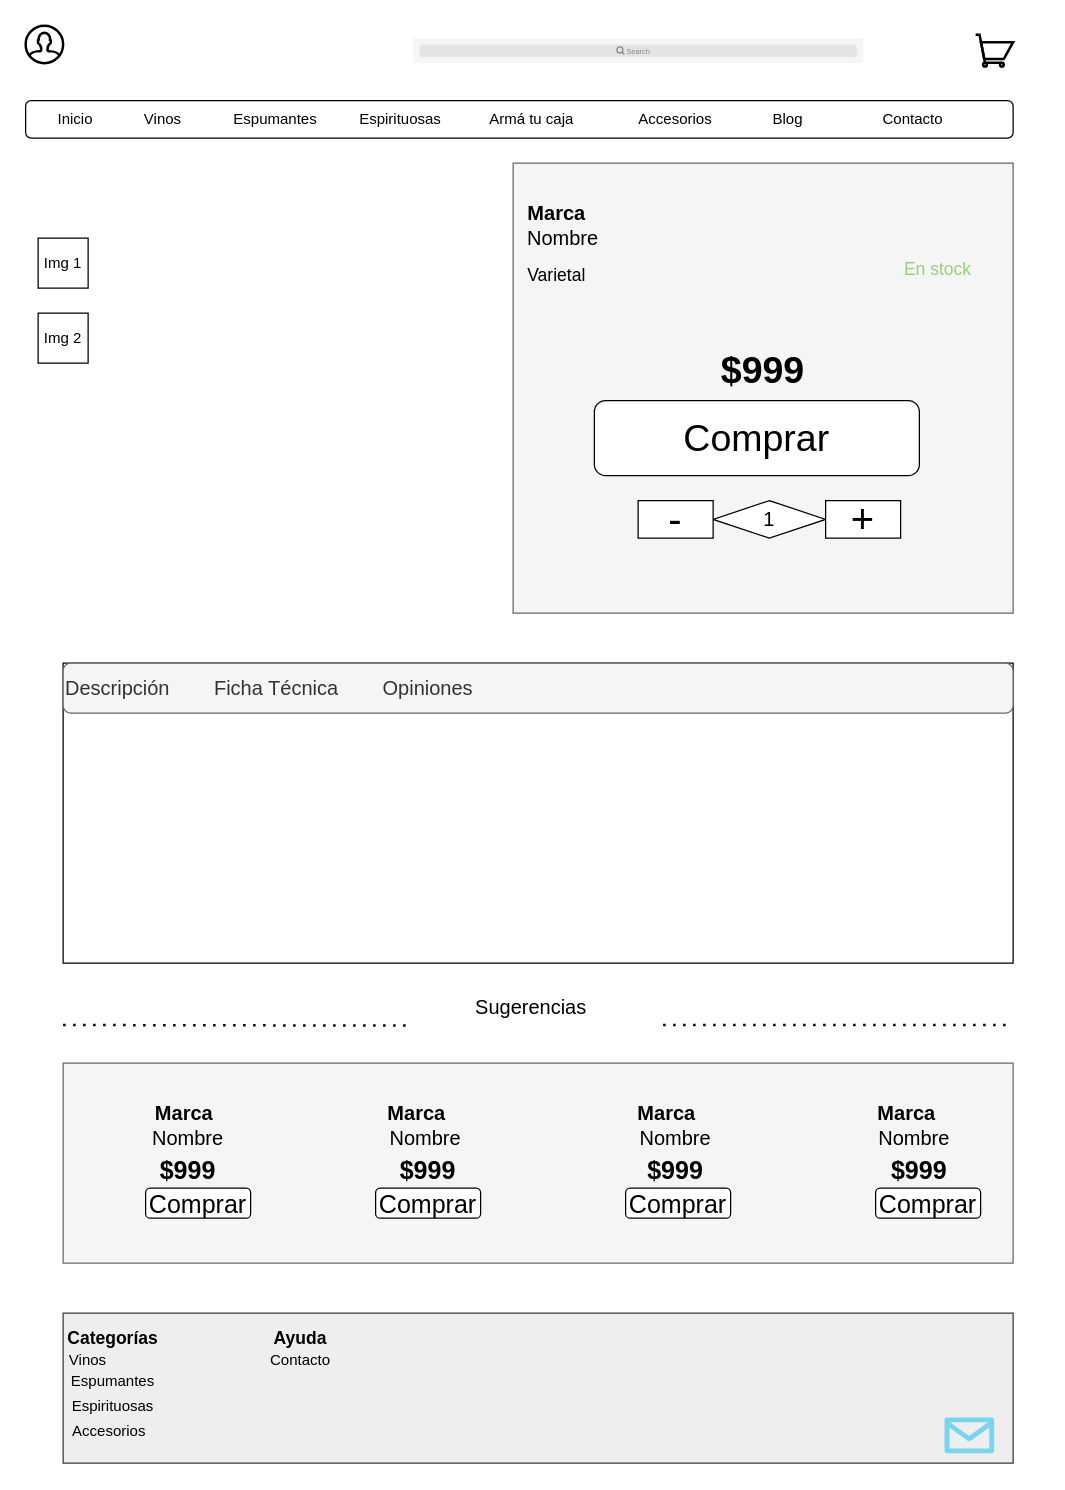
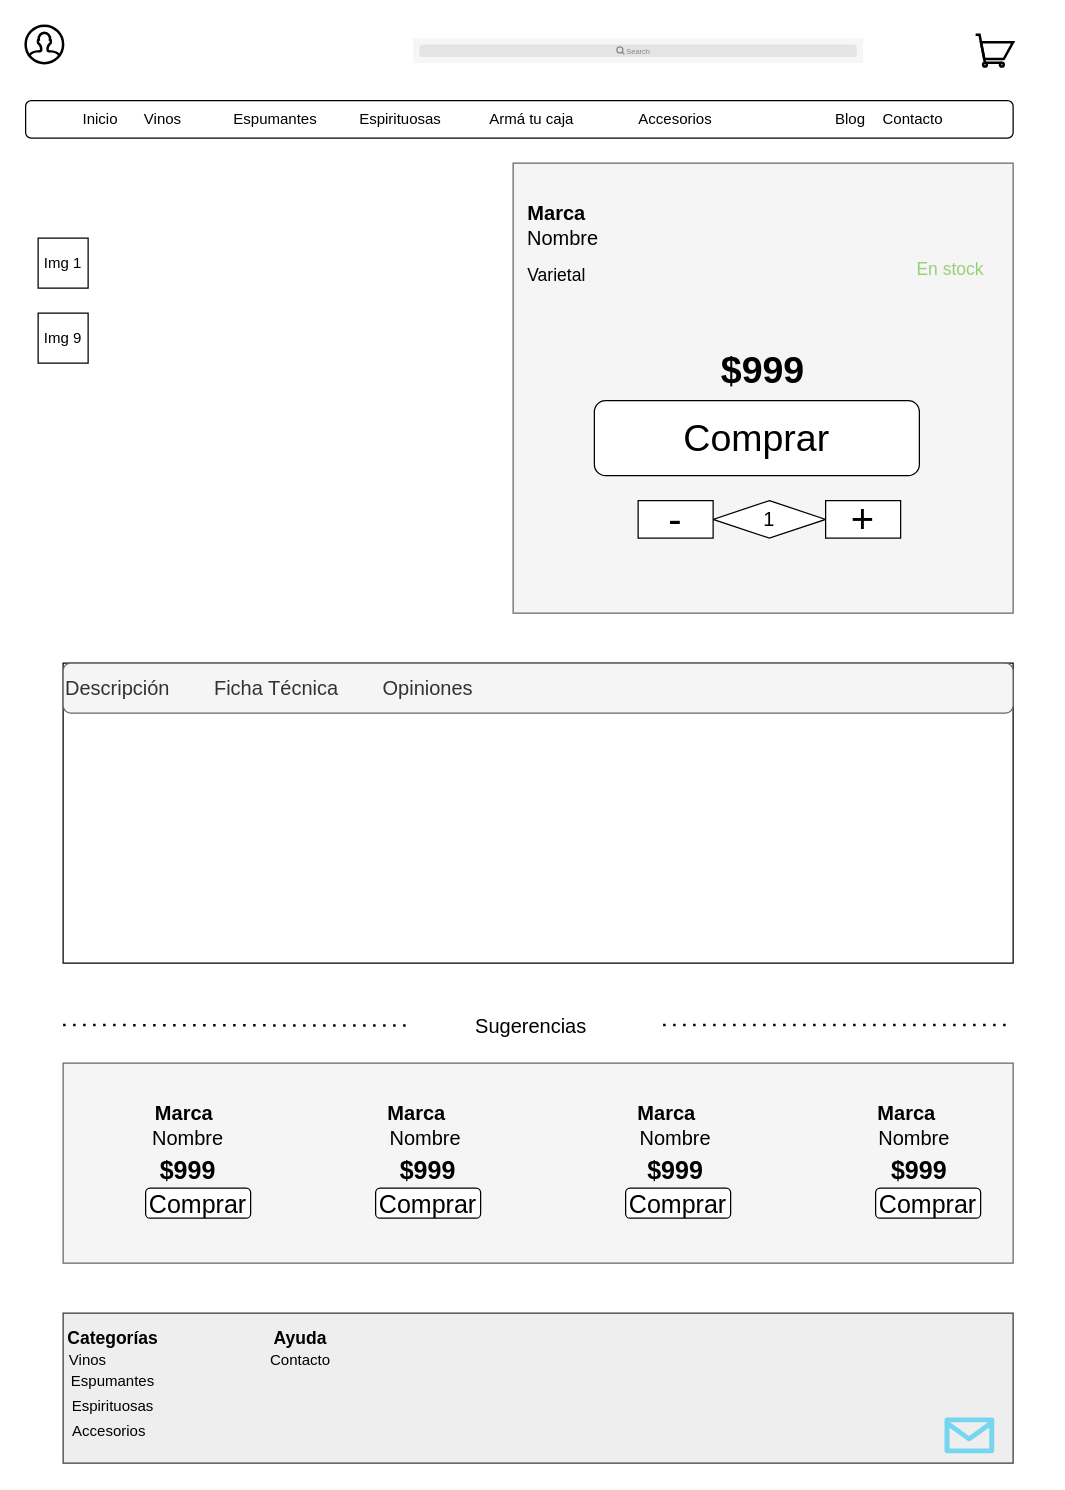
node "Inicio": moved (76, 119) -> (101, 119)
node "Blog": moved (788, 119) -> (851, 119)
node "En stock": moved (938, 269) -> (951, 269)
node "Img 2": label "Img 2" -> "Img 9"
node "Sugerencias": moved (531, 1007) -> (531, 1026)
